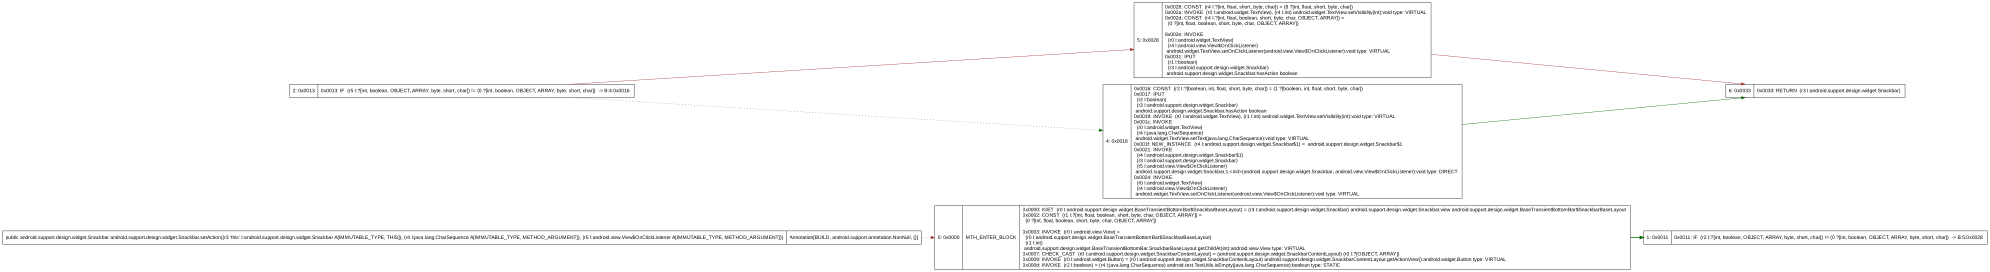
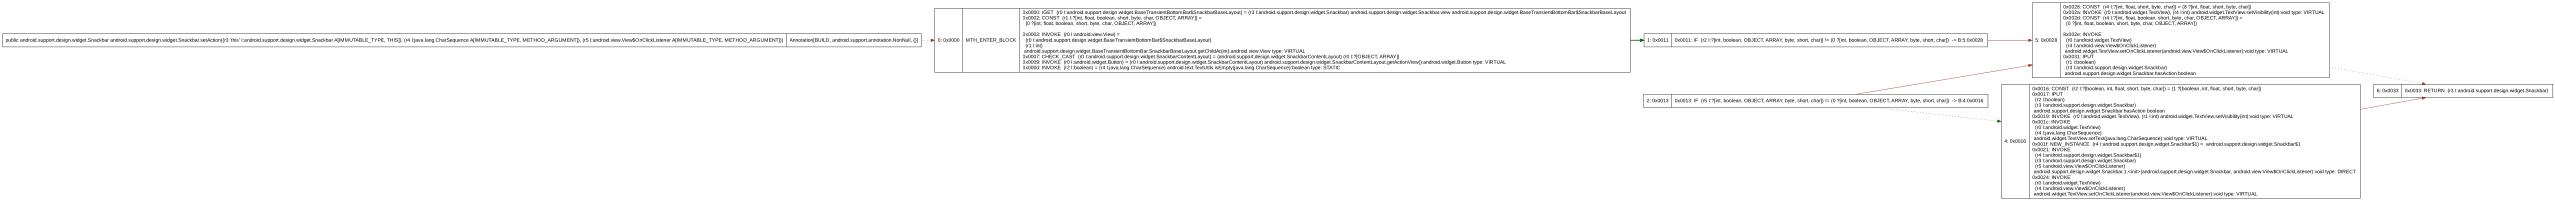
edge "1: 0x0011" -> "5: 0x0028": added
edge "5: 0x0028" -> "6: 0x0033": style solid -> dotted
edge "4: 0x0016" -> "6: 0x0033": color darkgreen -> brown
